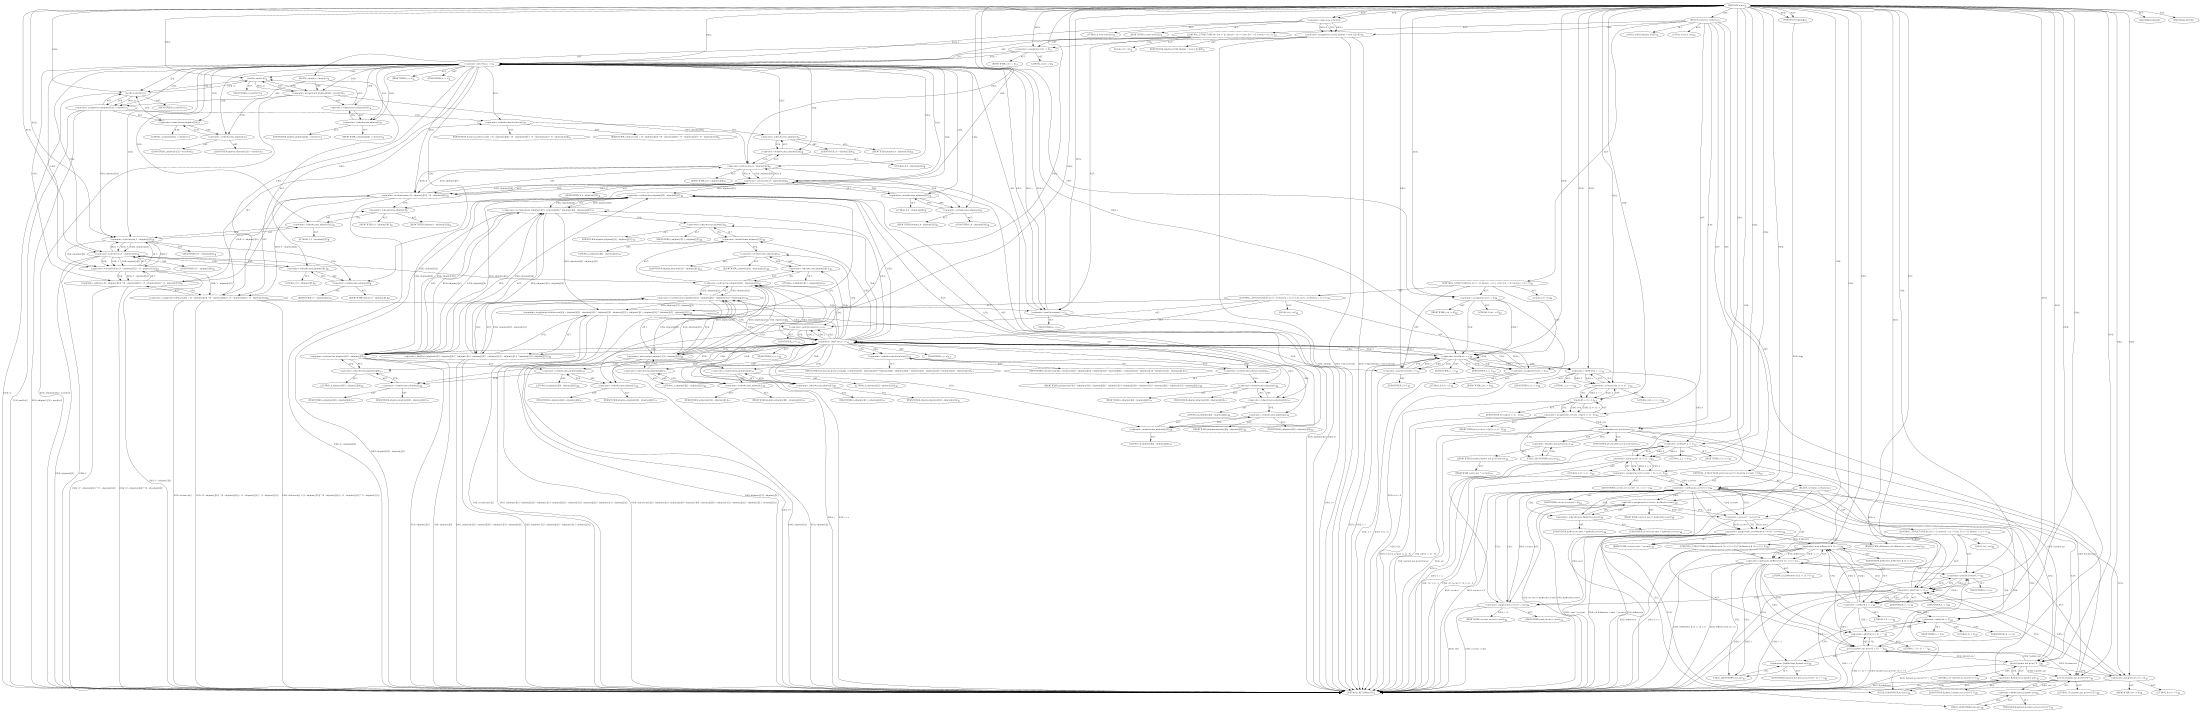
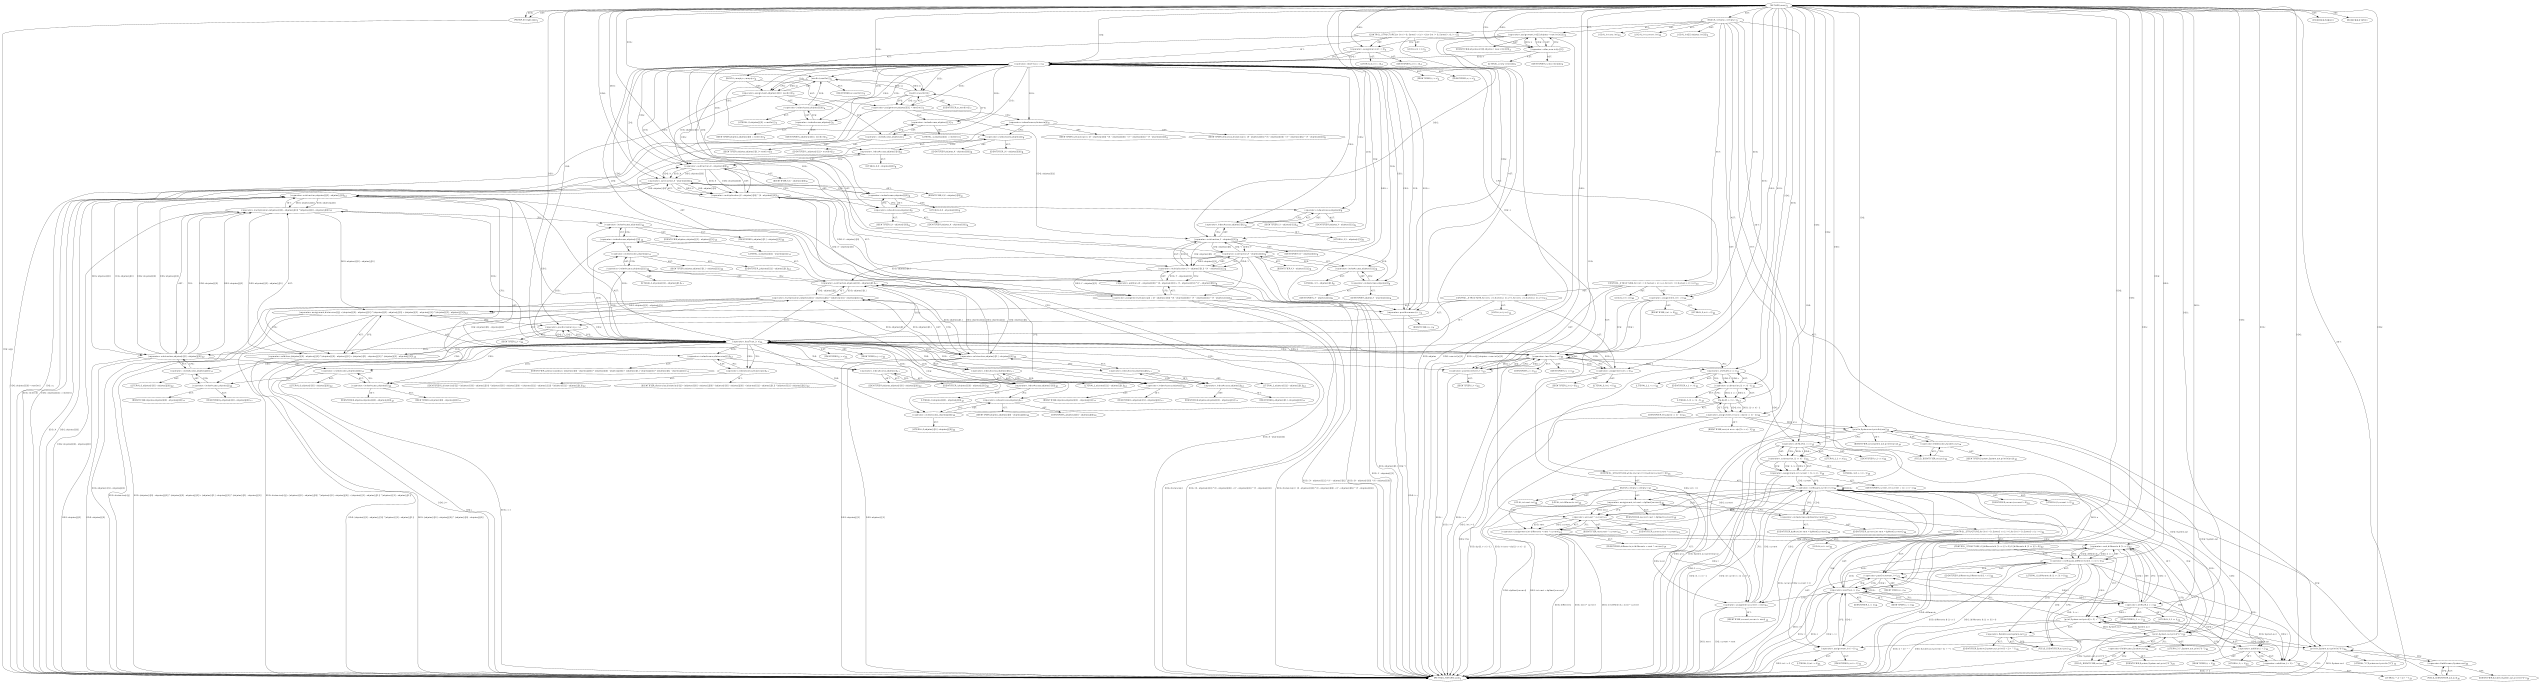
node "(LOCAL,int current: int)": added
edge "(<operator>.assignment,int[][] objetos = new int[n][2])" -> "(<operator>.alloc,new int[n][2])": added, label "AST:"
node "(LITERAL,0,objetos[i][0] = nextInt())": added
edge "(METHOD,main)" -> "(IDENTIFIER,differents,int differents = next ^ current)": now "(METHOD,main)" -> "(METHOD_RETURN,void)"
edge "(<operator>.lessThan,j < n)" -> "(<operator>.indexAccess,distancias[i][j])": added, label "CDG:"
edge "(IDENTIFIER,System,System.out.println(ans))" -> "(IDENTIFIER,next,next ^ current)": now "(<operator>.xor,next ^ current)" -> "(IDENTIFIER,next,next ^ current)"
node "(LOCAL,int next: int)": added
node "(LOCAL,int differents: int)": added
node "(LITERAL,0,current != 0)": added
edge "(<operator>.assignment,int differents = next ^ current)" -> "(IDENTIFIER,current,next ^ current)": now "(<operator>.assignment,int differents = next ^ current)" -> "(<operator>.xor,next ^ current)"
edge "(<operator>.and,differents & (1 << i))" -> "(IDENTIFIER,differents,differents & (1 << i))": now "(<operator>.notEquals,(differents & (1 << i)) != 0)" -> "(IDENTIFIER,differents,differents & (1 << i))"
edge "(<operator>.assignment,current = next)" -> "(IDENTIFIER,current,current = next)": label "DDG: i + 1" -> "AST: "
node "(IDENTIFIER,next,current = next)": removed
edge "(<operator>.addition,i + 1)" -> "(IDENTIFIER,i,1 << i)": now "(<operator>.shiftLeft,1 << i)" -> "(IDENTIFIER,i,1 << i)"
